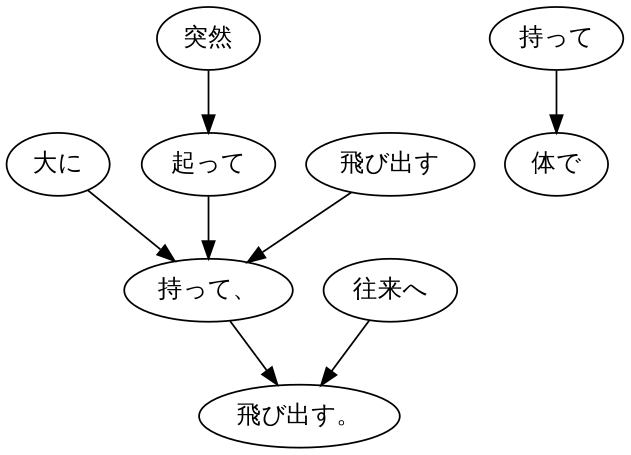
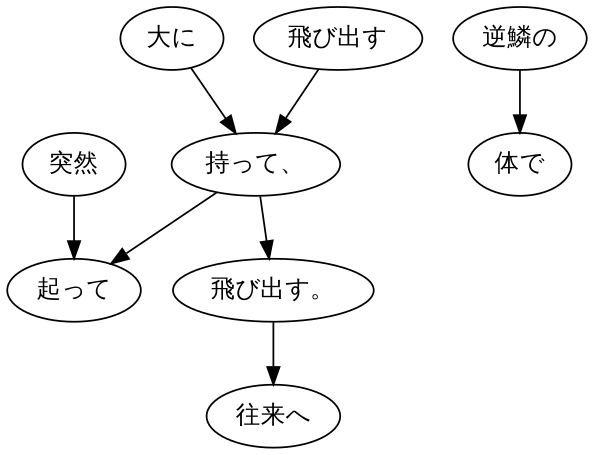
node "持って": label "持って" -> "逆鱗の"
edge "起って" -> "持って、": reversed
edge "往来へ" -> "飛び出す。": reversed
